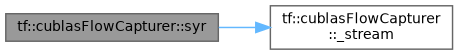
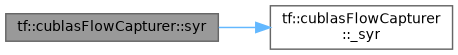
node "tf::cublasFlowCapturer ::_stream": label "tf::cublasFlowCapturer ::_stream" -> "tf::cublasFlowCapturer ::_syr"
